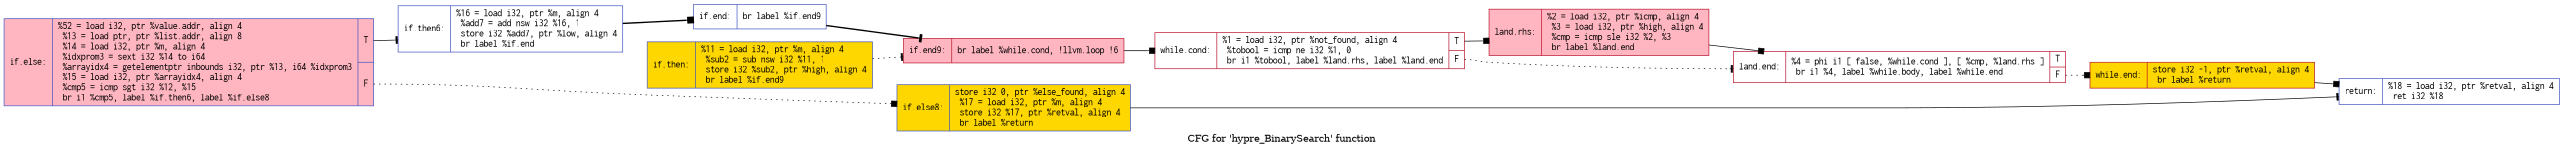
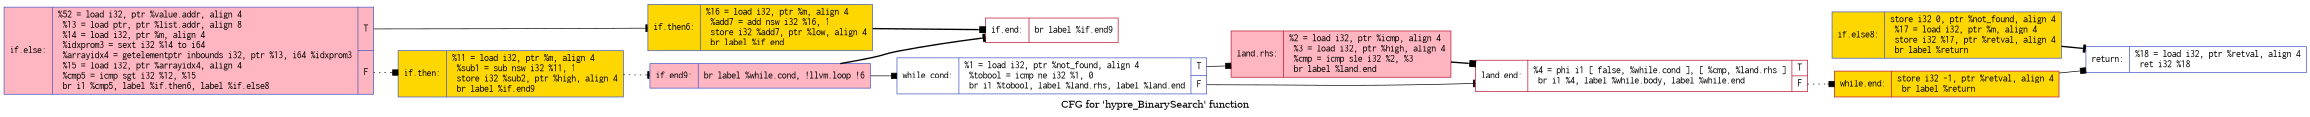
node "if.end:": color #3d50c3ff -> #b70d28ff
node "if.then6:": fillcolor white -> gold
edge "if.end:" -> "if.end9:": reversed
edge "land.rhs:" -> "land.end:": style solid -> bold
node "if.end9:": color #b70d28ff -> #3d50c3ff
node "while.cond:": color #b70d28ff -> #3d50c3ff
node "if.then:": text "%sub2 = sub nsw i32 %11, 1" -> "%sub1 = sub nsw i32 %11, 1"
edge "while.cond:" -> "land.end:": style dotted -> solid
node "if.else8:": text "store i32 0, ptr %else_found, align 4" -> "store i32 0, ptr %not_found, align 4"
edge "if.else:" -> "if.else8:": now "if.else:" -> "if.then:"
edge "if.else8:" -> "return:": style solid -> bold
